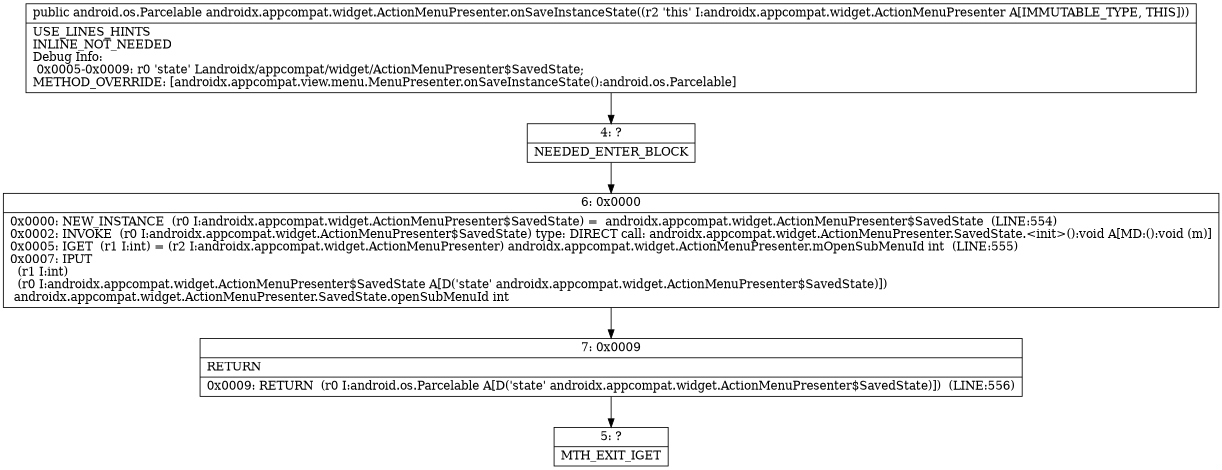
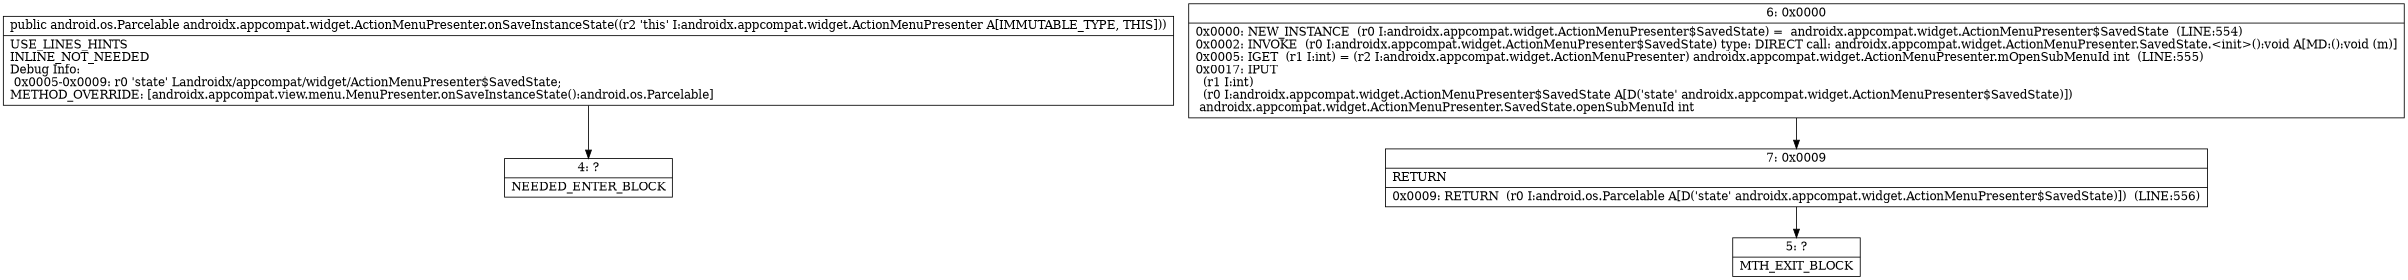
edge "4: ?" -> "6: 0x0000": removed
node "6: 0x0000": text "0x0007: IPUT" -> "0x0017: IPUT"
node "5: ?": text "MTH_EXIT_IGET" -> "MTH_EXIT_BLOCK"
